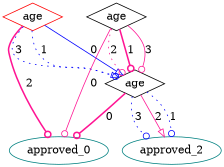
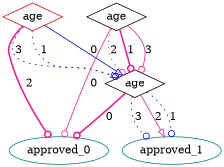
node "approved_2": label "approved_2" -> "approved_1"
